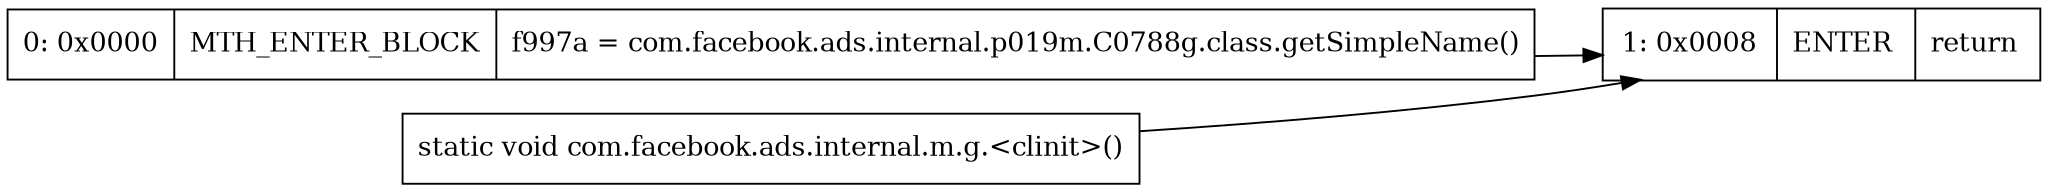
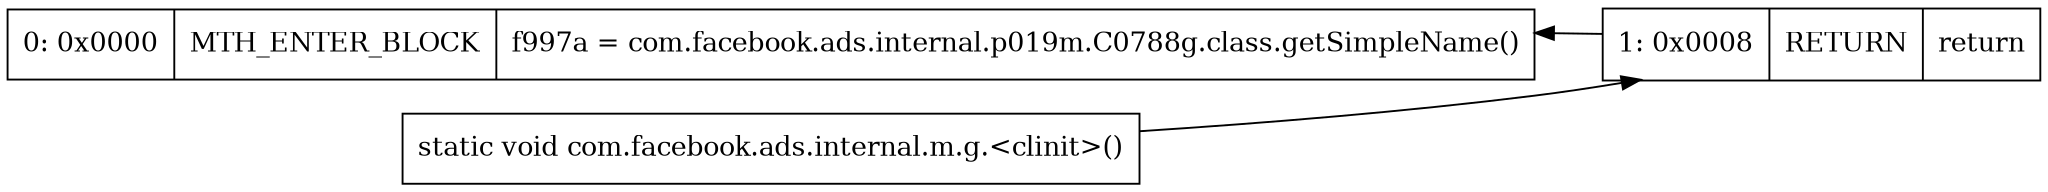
node "1: 0x0008": text "ENTER" -> "RETURN"
edge "0: 0x0000" -> "1: 0x0008": reversed
